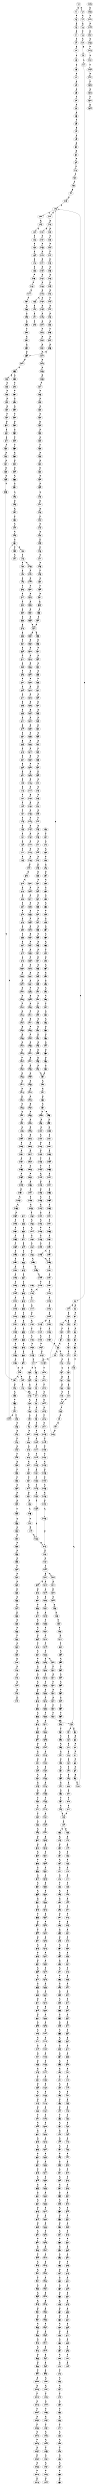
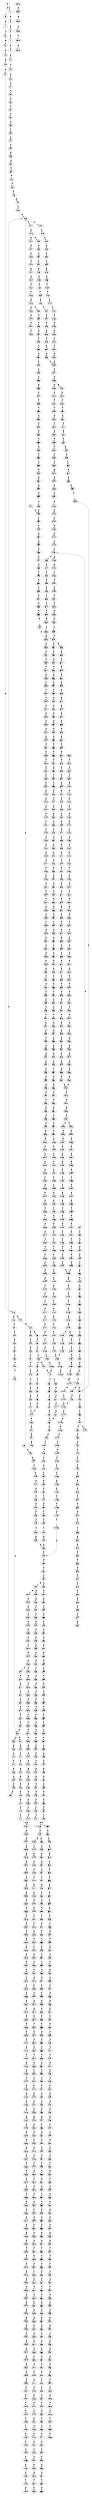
edge "S408" -> "S417": now "S408" -> "S426"
edge "S475" -> "S482": now "S474" -> "S482"
node "S748": added
node "S793": added
edge "S1091" -> "S1094": now "S1090" -> "S1094"
edge "S1102" -> "S1108": now "S1102" -> "S1105"
edge "S81" -> "S87": now "S81" -> "S86"
node "S660": removed
node "S717": added
node "S1042": removed
